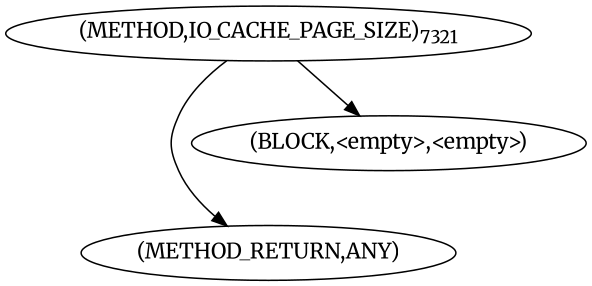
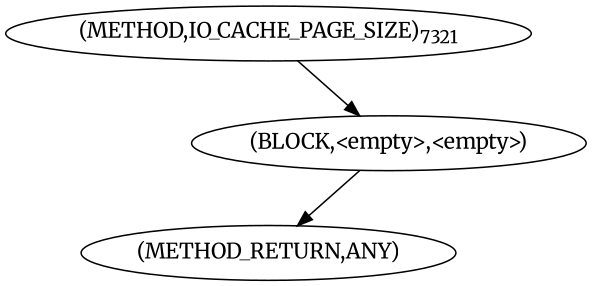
edge "(METHOD,IO_CACHE_PAGE_SIZE)" -> "(METHOD_RETURN,ANY)": now "(BLOCK,<empty>,<empty>)" -> "(METHOD_RETURN,ANY)"
